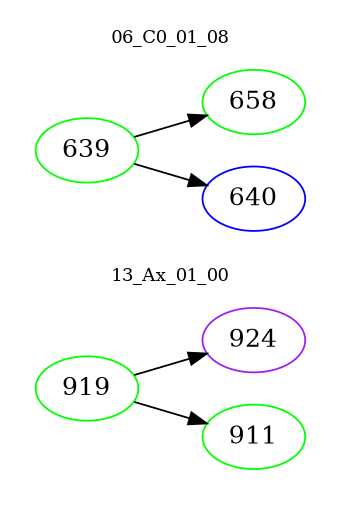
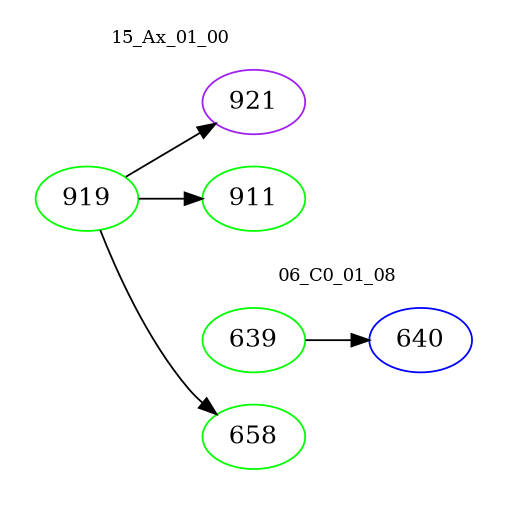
edge "639" -> "658": now "919" -> "658"
cluster "13_Ax_01_00": label "13_Ax_01_00" -> "15_Ax_01_00"
node "924": label "924" -> "921"
